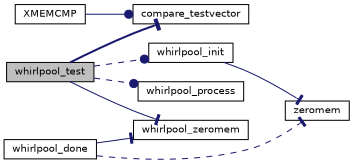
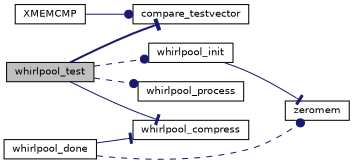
node "whirlpool_zeromem": label "whirlpool_zeromem" -> "whirlpool_compress"
edge "whirlpool_done" -> "zeromem": arrowhead tee -> dot
